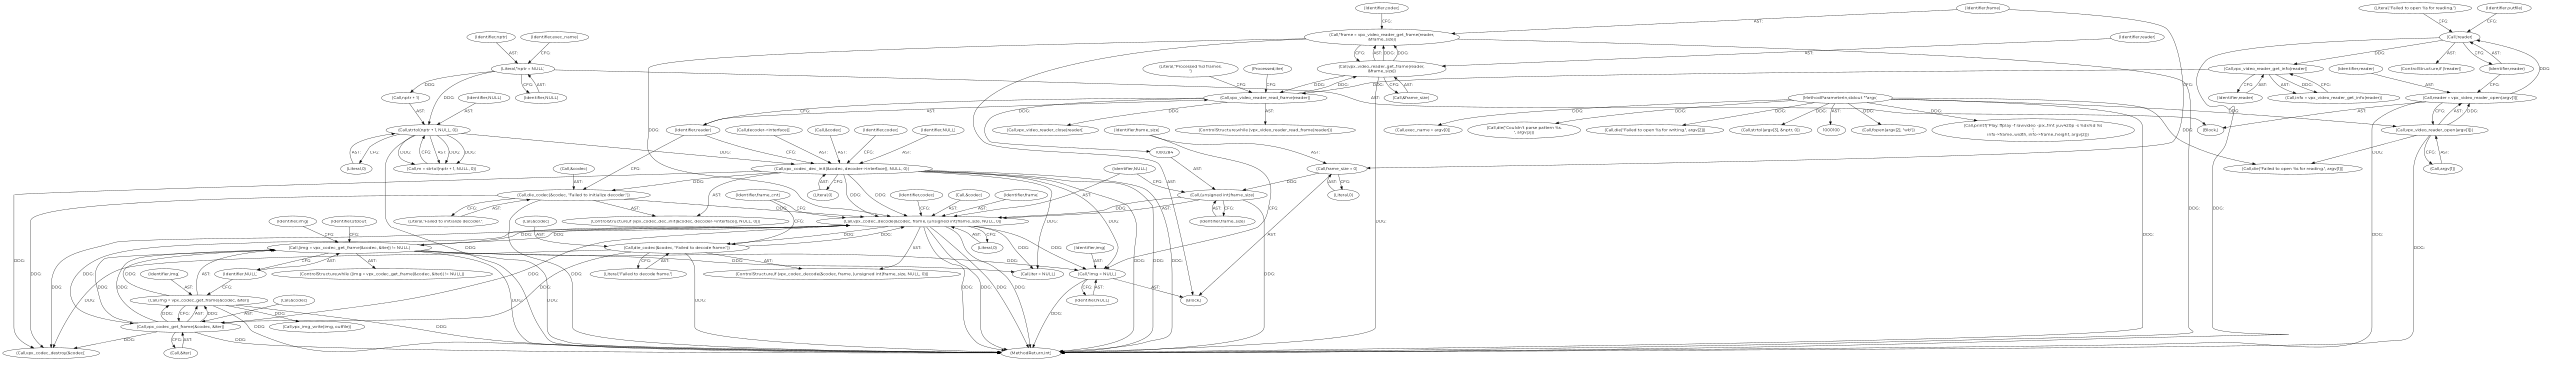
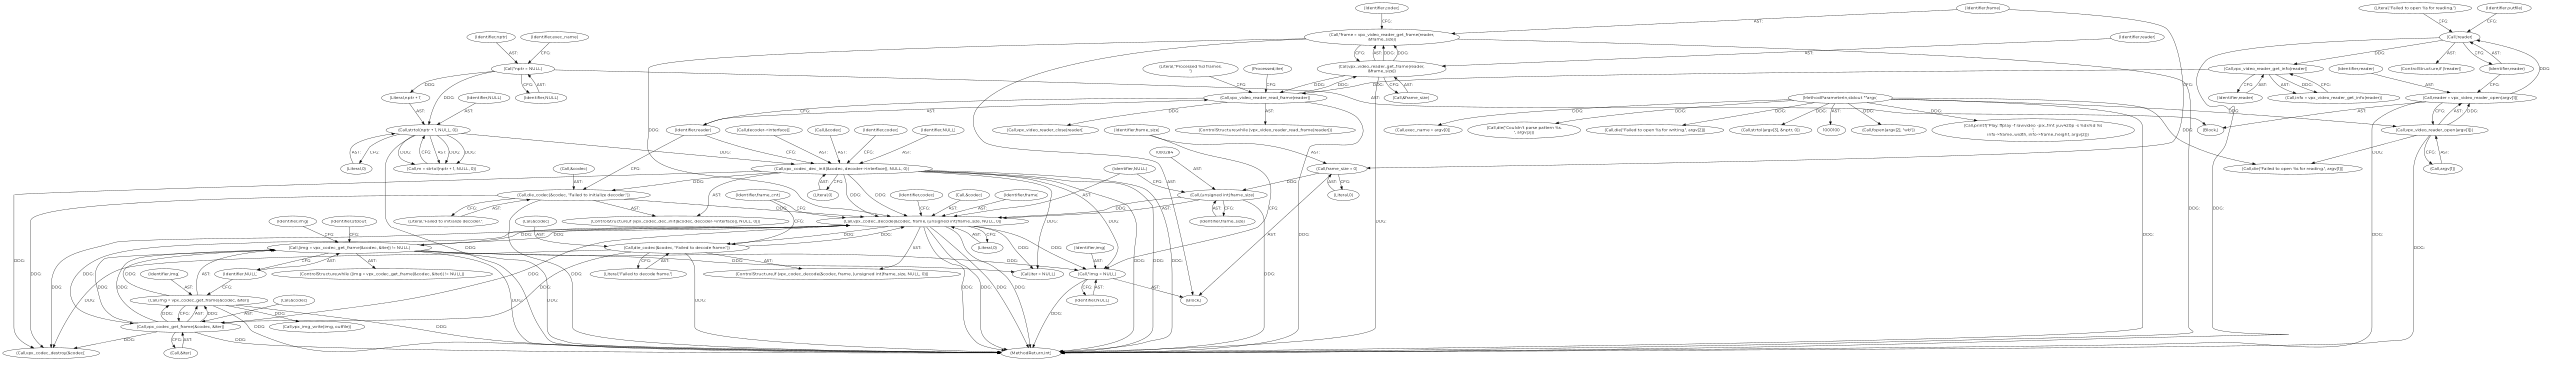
node "(Literal,*nptr = NULL)": label "(Literal,*nptr = NULL)" -> "(Call,*nptr = NULL)"
node "(Call,nptr + 1)": label "(Call,nptr + 1)" -> "(Literal,nptr + 1)"
edge "(Call,vpx_video_reader_read_frame(reader))" -> "1000284": now "(Call,vpx_video_reader_read_frame(reader))" -> "(MethodReturn,int)"
